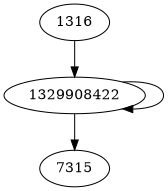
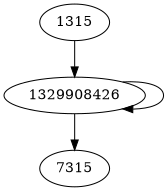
node "1316": label "1316" -> "1315"
node "1329908422": label "1329908422" -> "1329908426"
